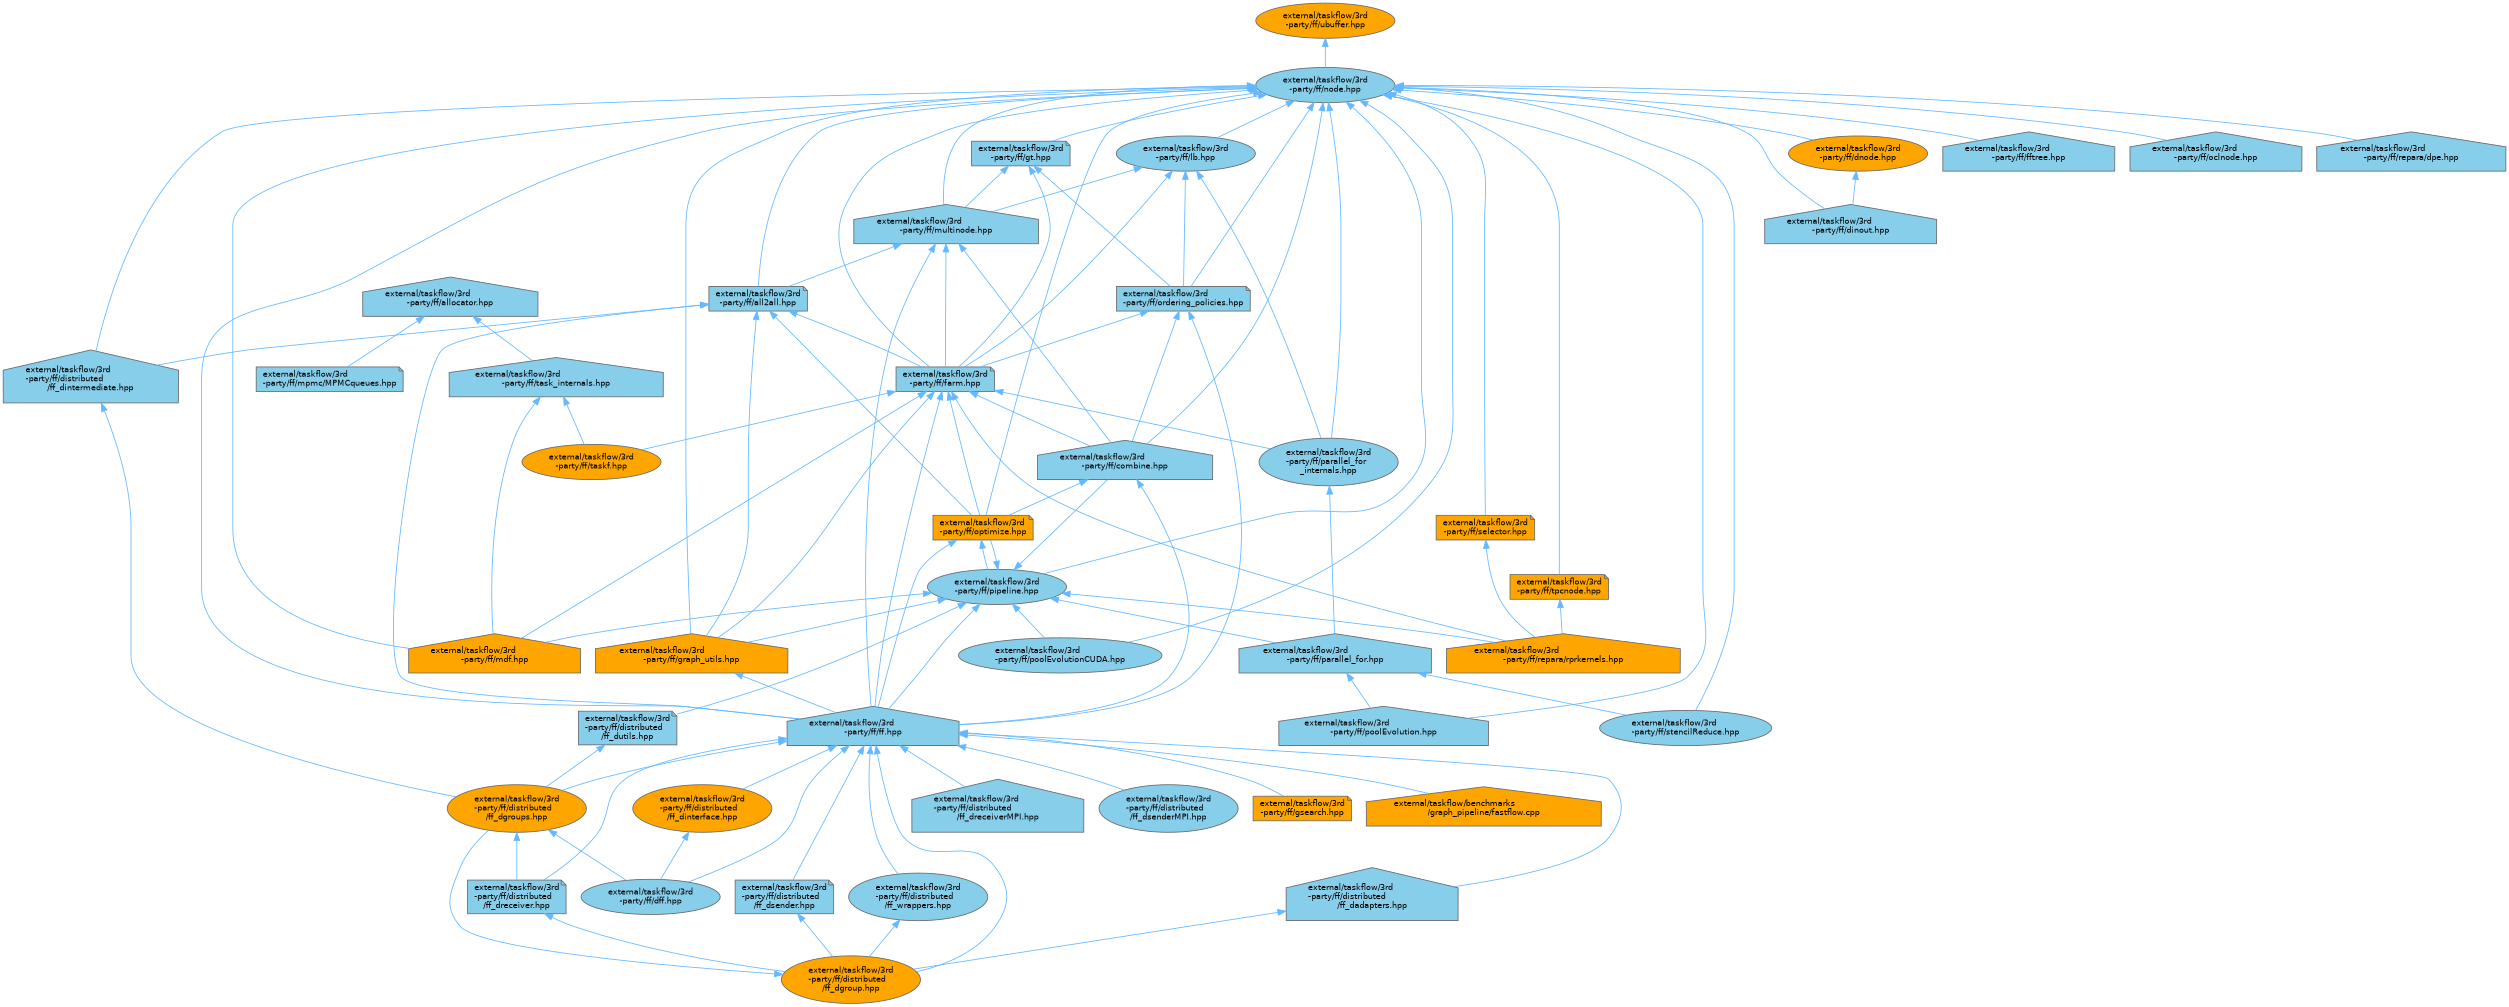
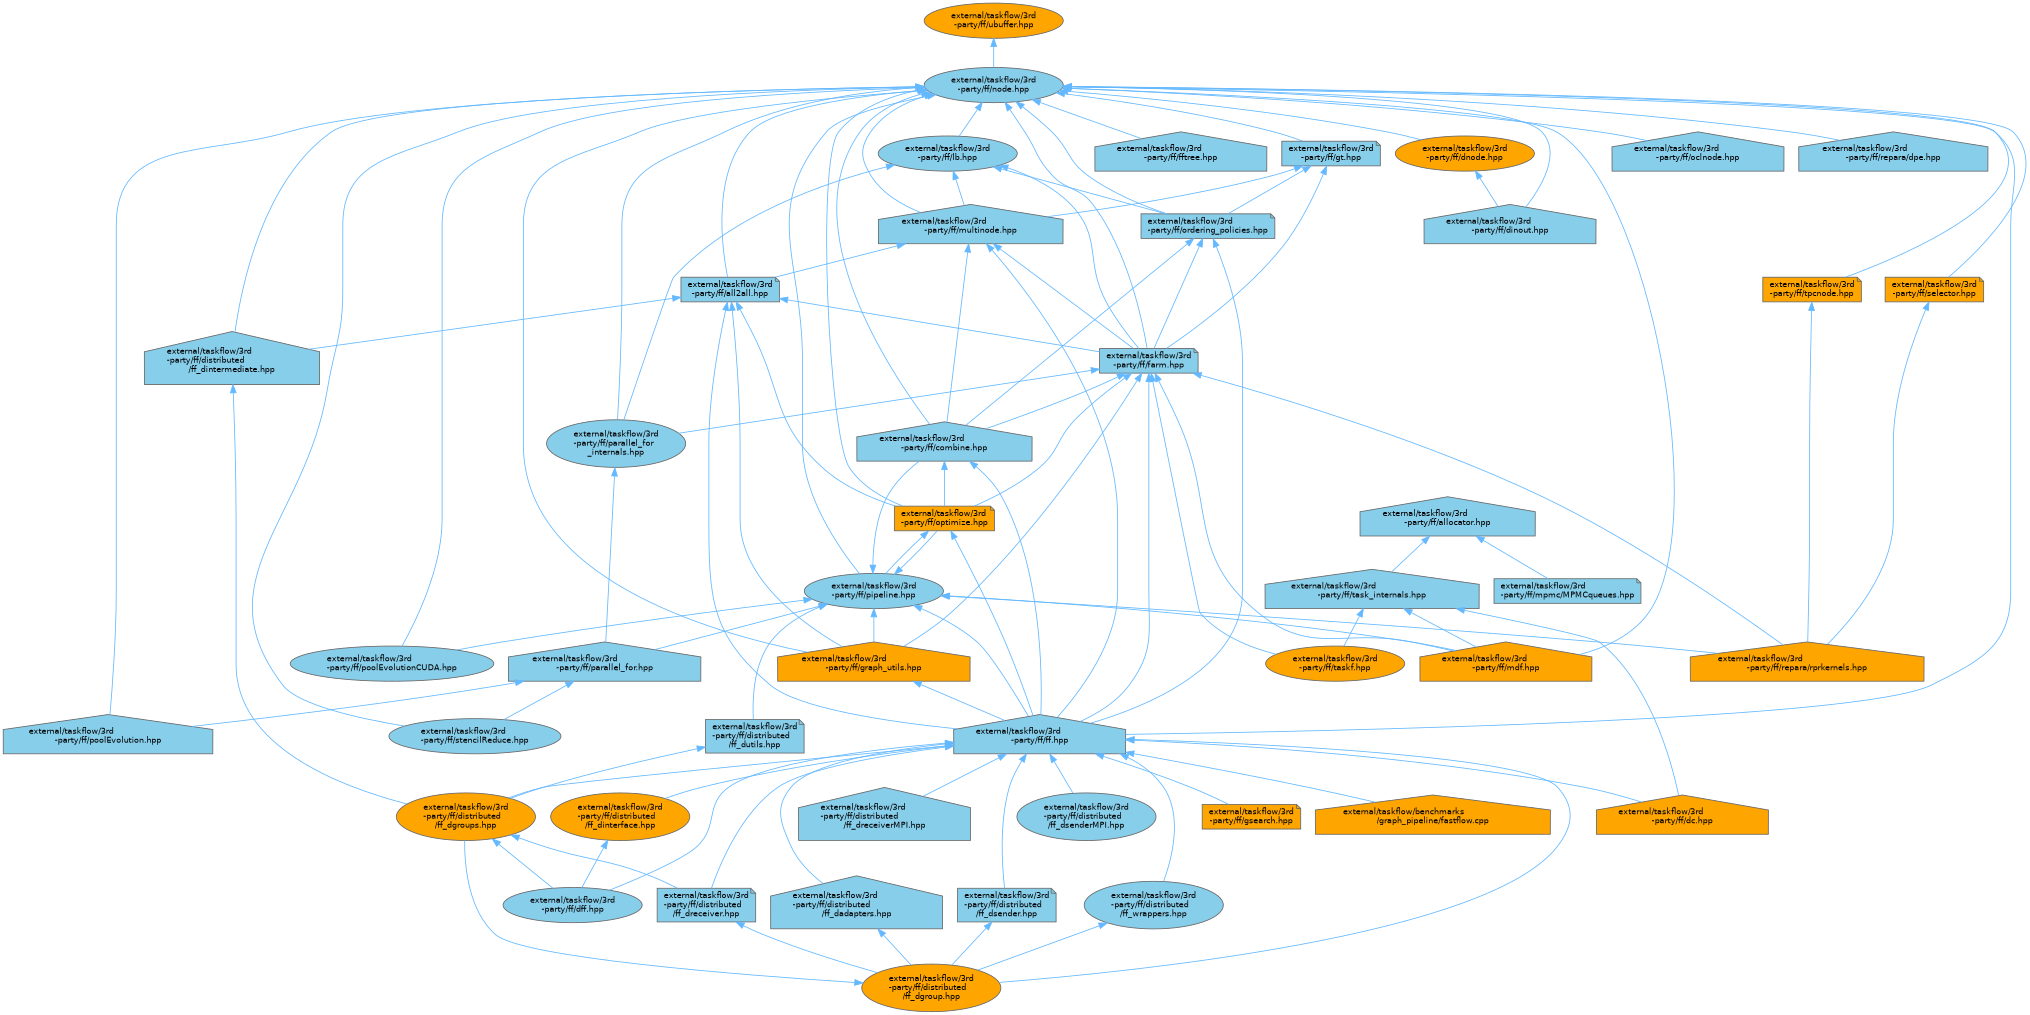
node "external/taskflow/3rd -party/ff/dc.hpp": added
